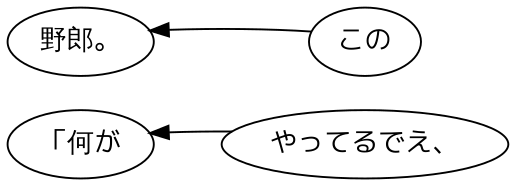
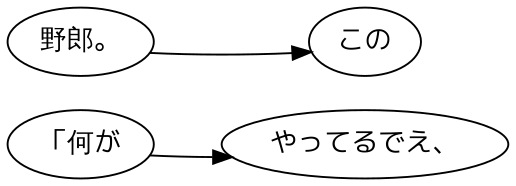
edge "この" -> "野郎。": reversed
edge "やってるでえ、" -> "「何が": reversed
